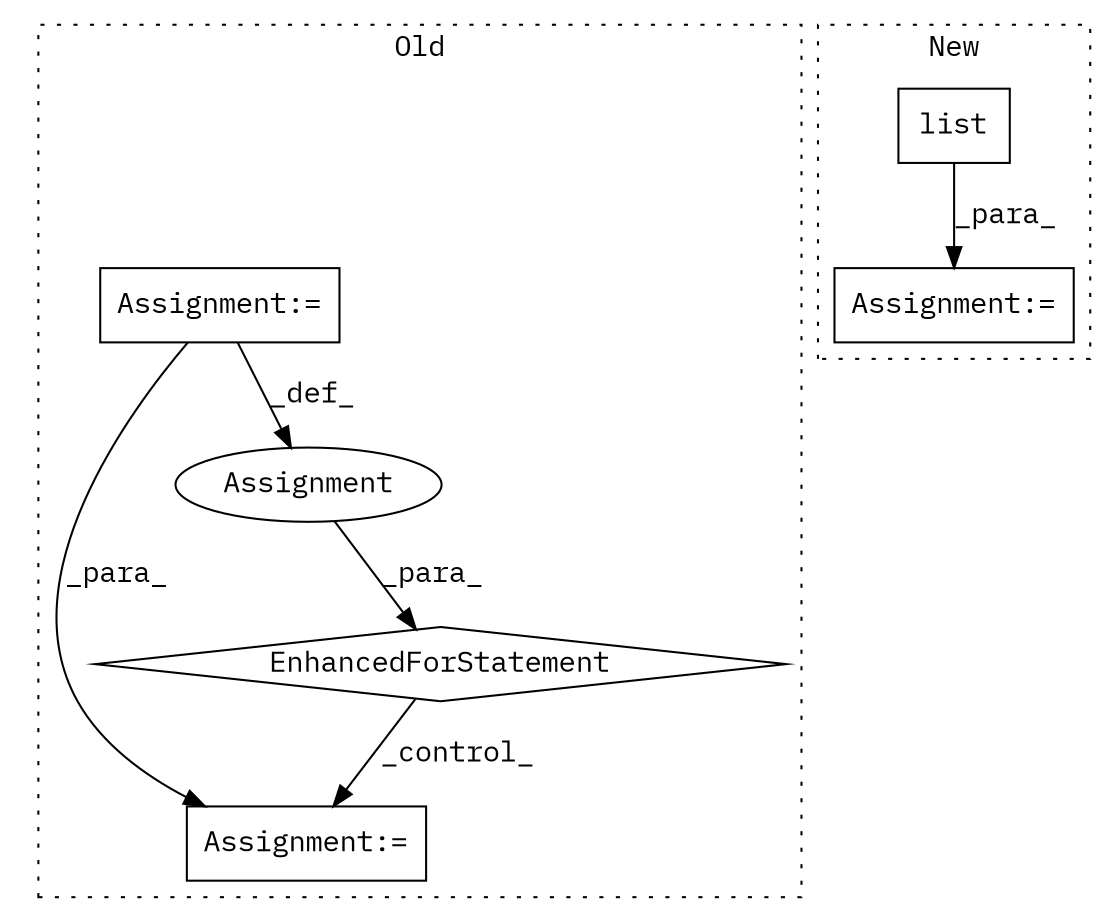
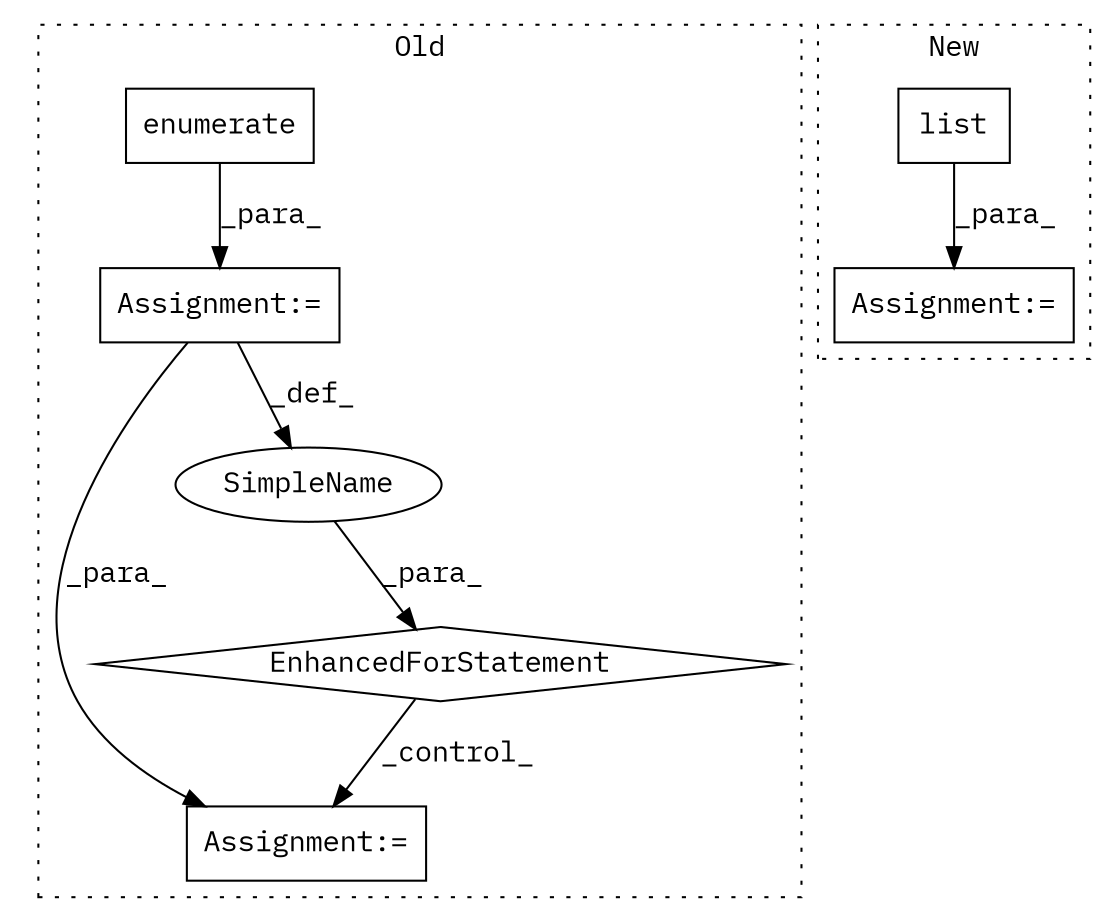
node "enumerate": added
node "Assignment": label "Assignment" -> "SimpleName"
